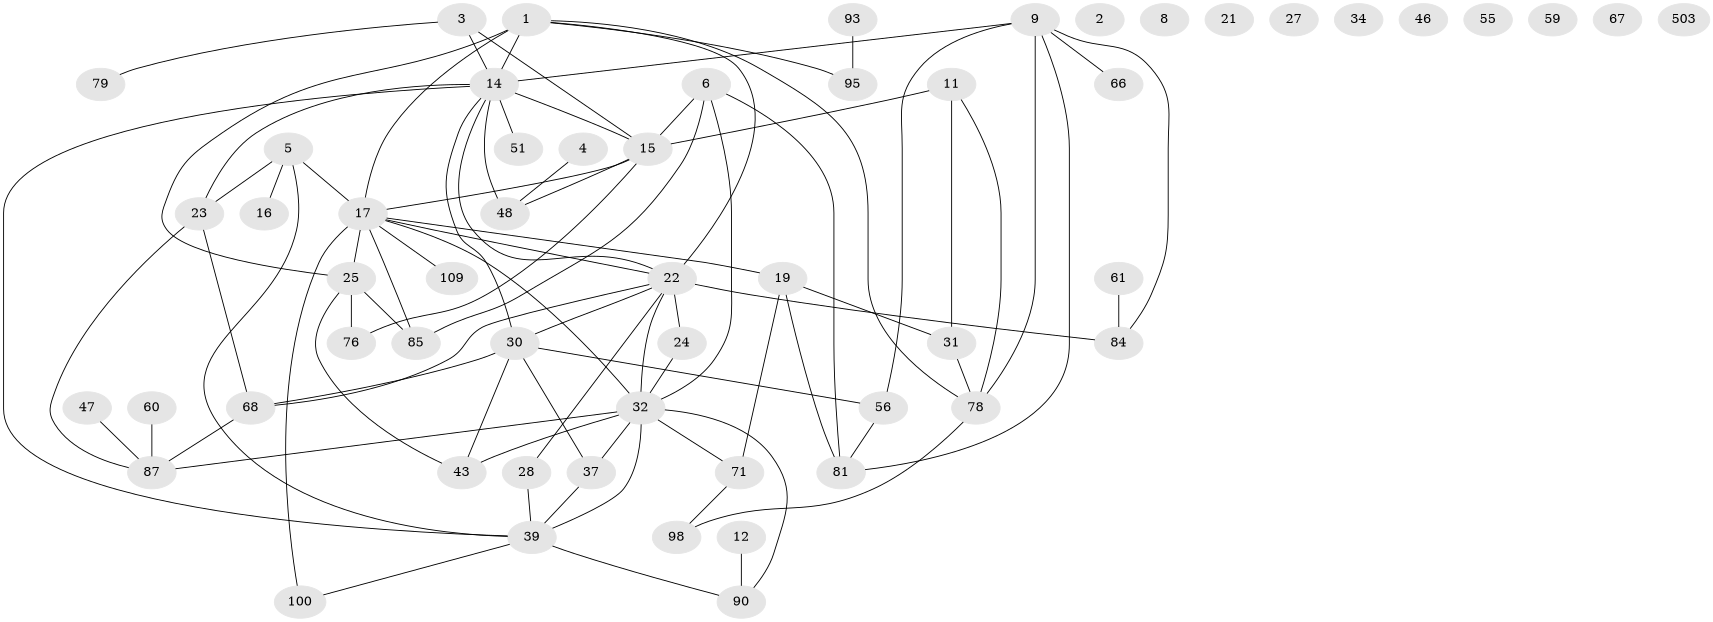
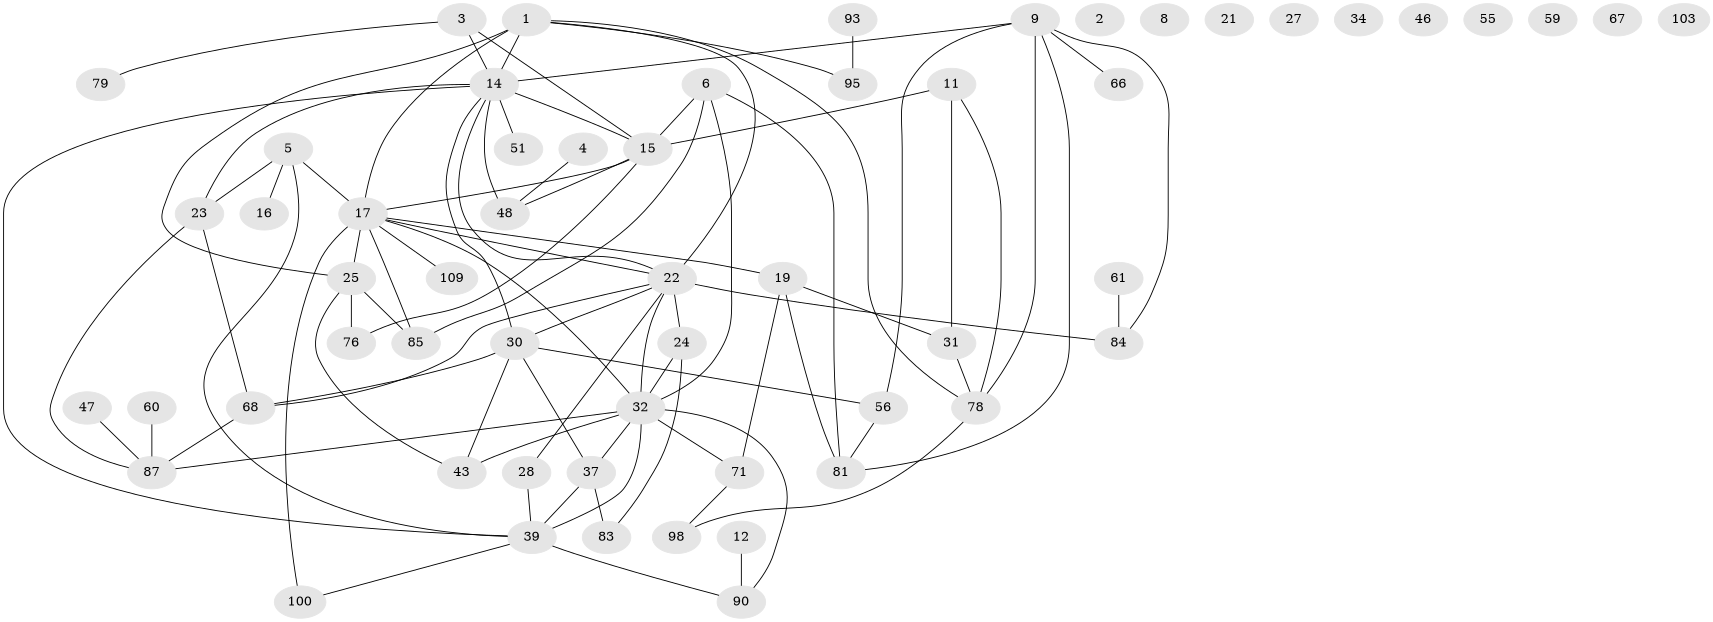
node "503": label "503" -> "103"
node "83": added
